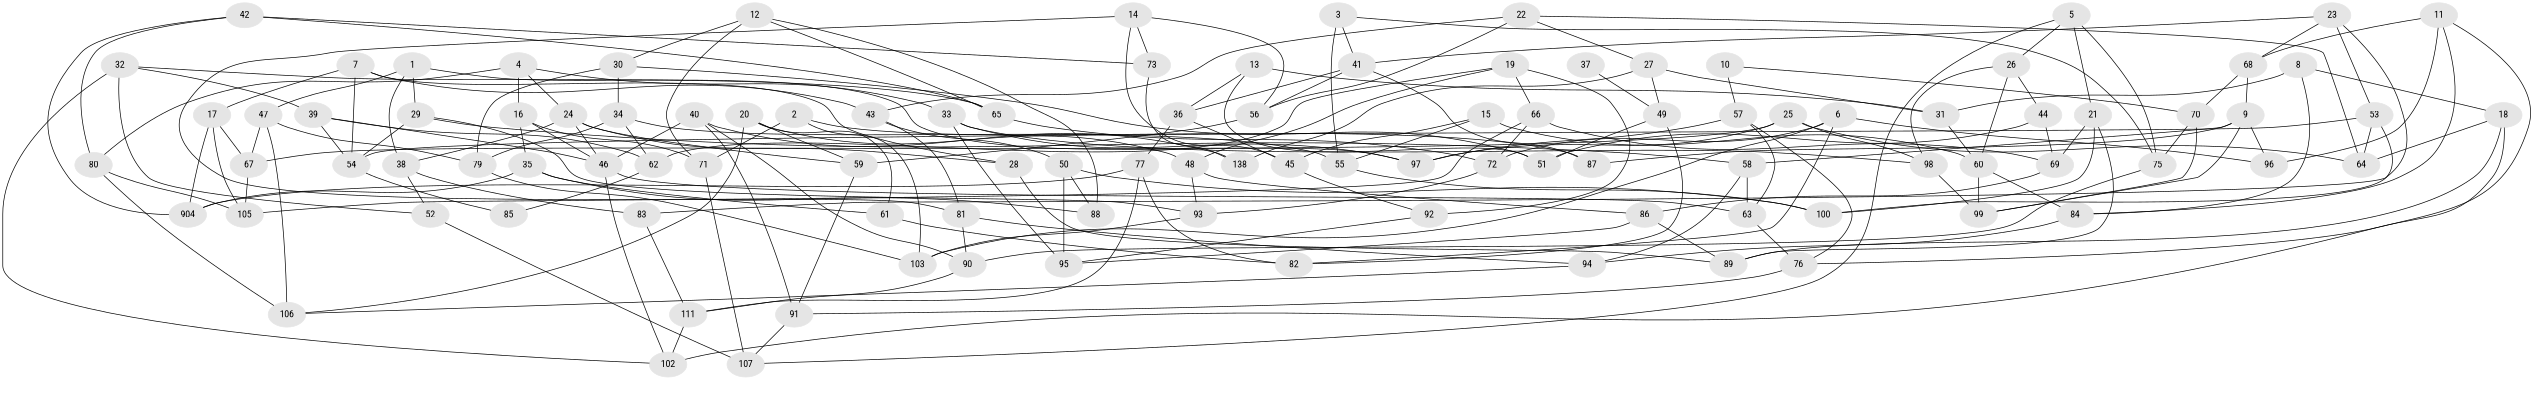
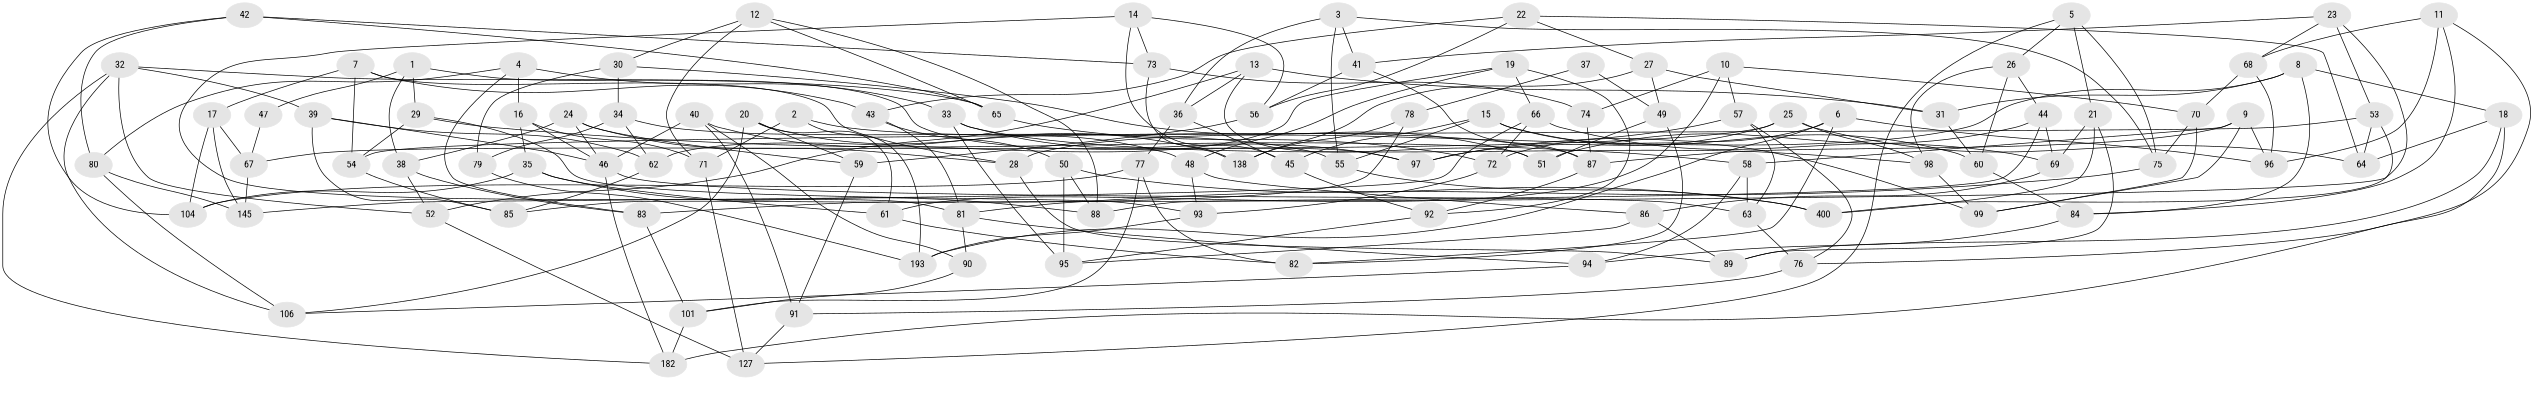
edge "41" -- "36": now "3" -- "36"
edge "68" -- "9": now "68" -- "96"
edge "4" -- "24": now "4" -- "83"
node "78": added
node "74": added
edge "8" -- "28": added
edge "39" -- "54": now "39" -- "85"
edge "47" -- "79": removed
edge "13" -- "52": added
edge "60" -- "99": now "15" -- "99"
edge "87" -- "92": added
edge "44" -- "88": added
edge "10" -- "61": added
node "904": label "904" -> "104"
node "105": label "105" -> "145"
node "100": label "100" -> "400"
edge "47" -- "106": now "32" -- "106"
edge "75" -- "90": now "75" -- "81"
node "103": label "103" -> "193"
node "111": label "111" -> "101"
node "102": label "102" -> "182"
node "107": label "107" -> "127"
